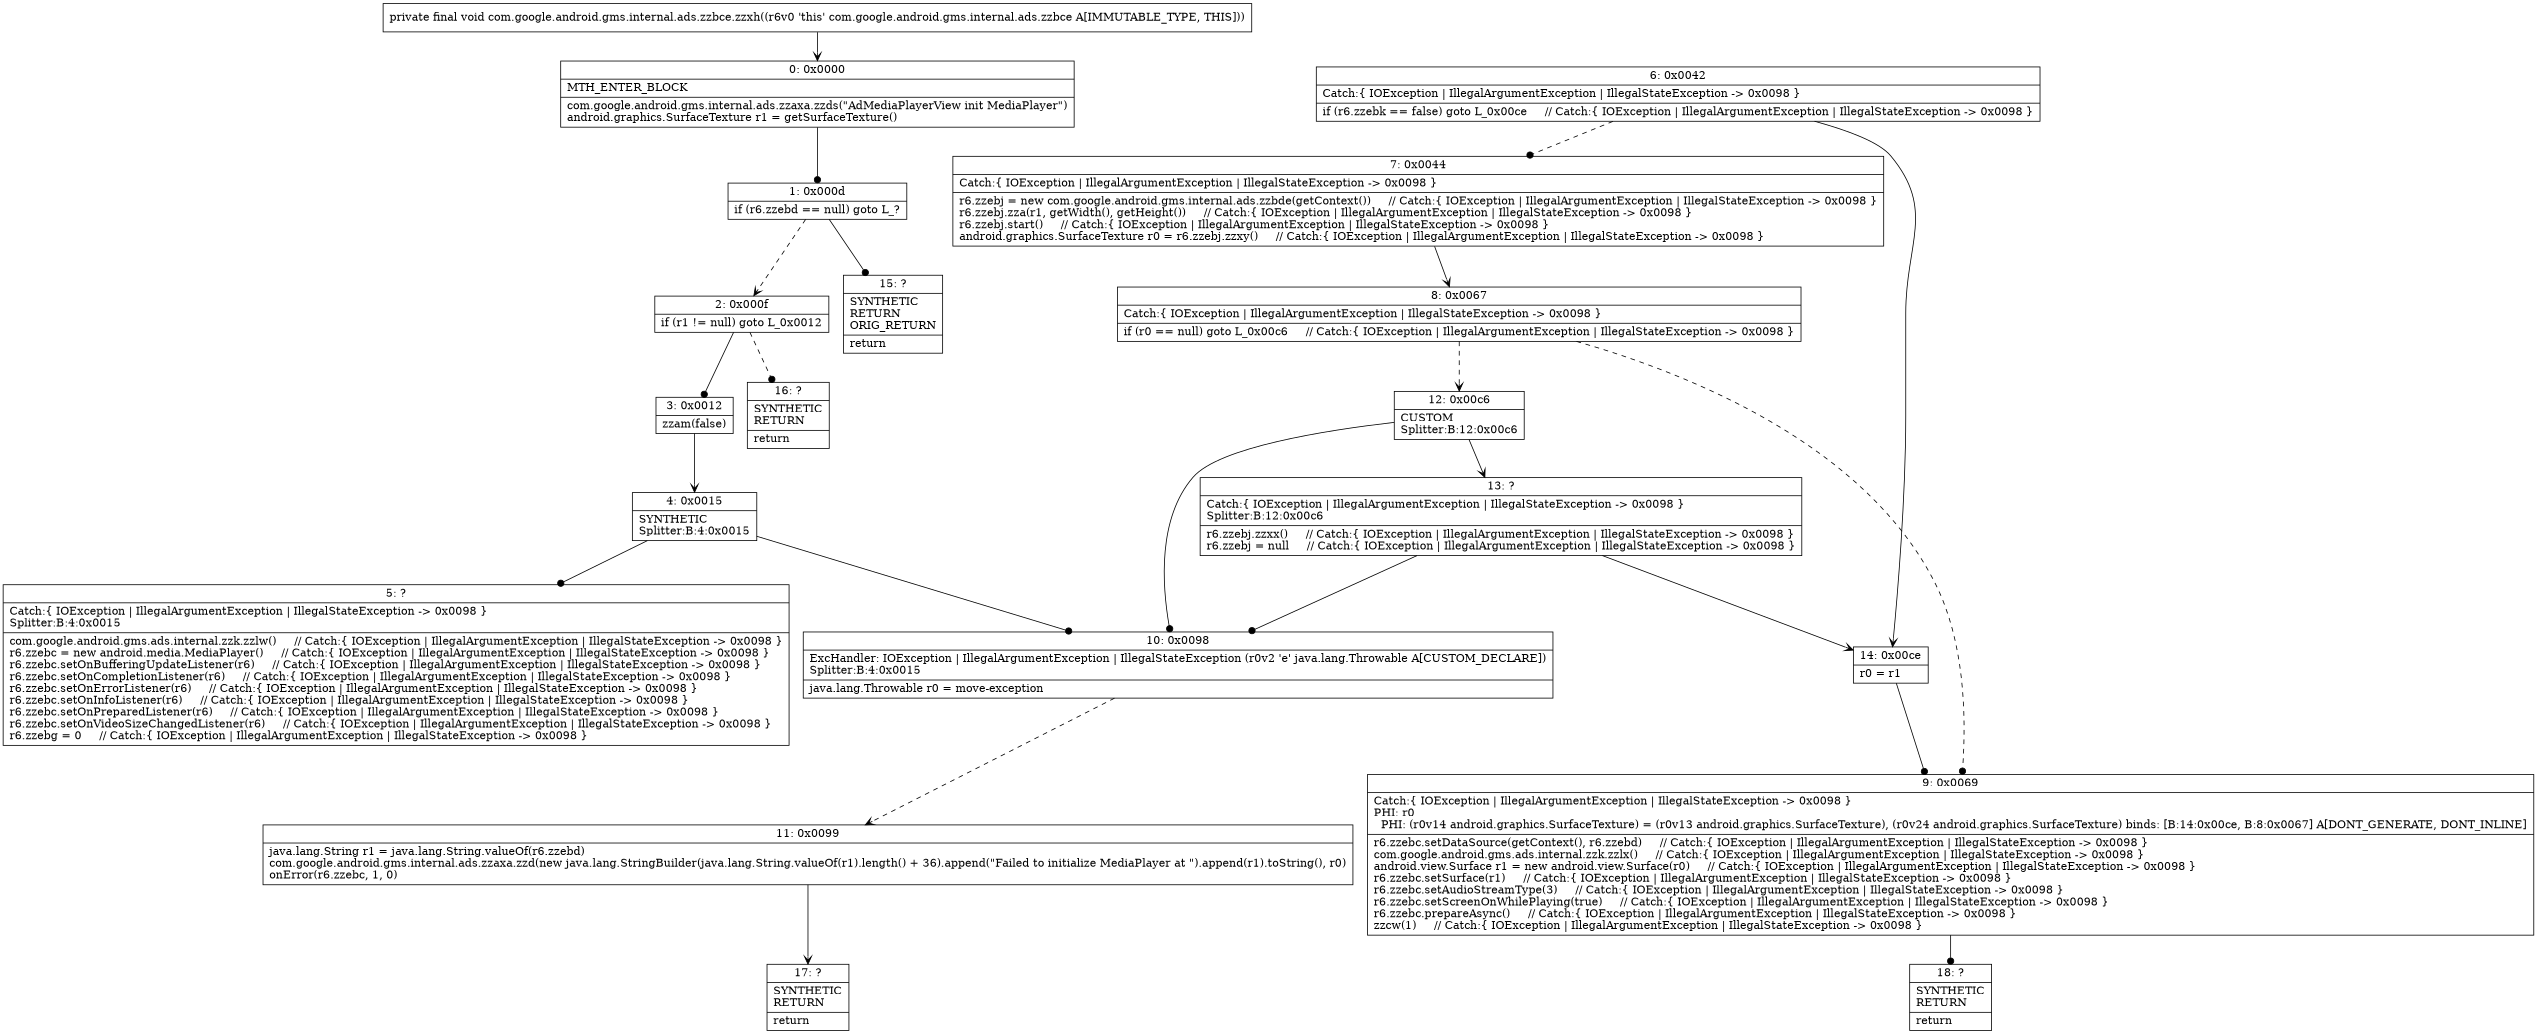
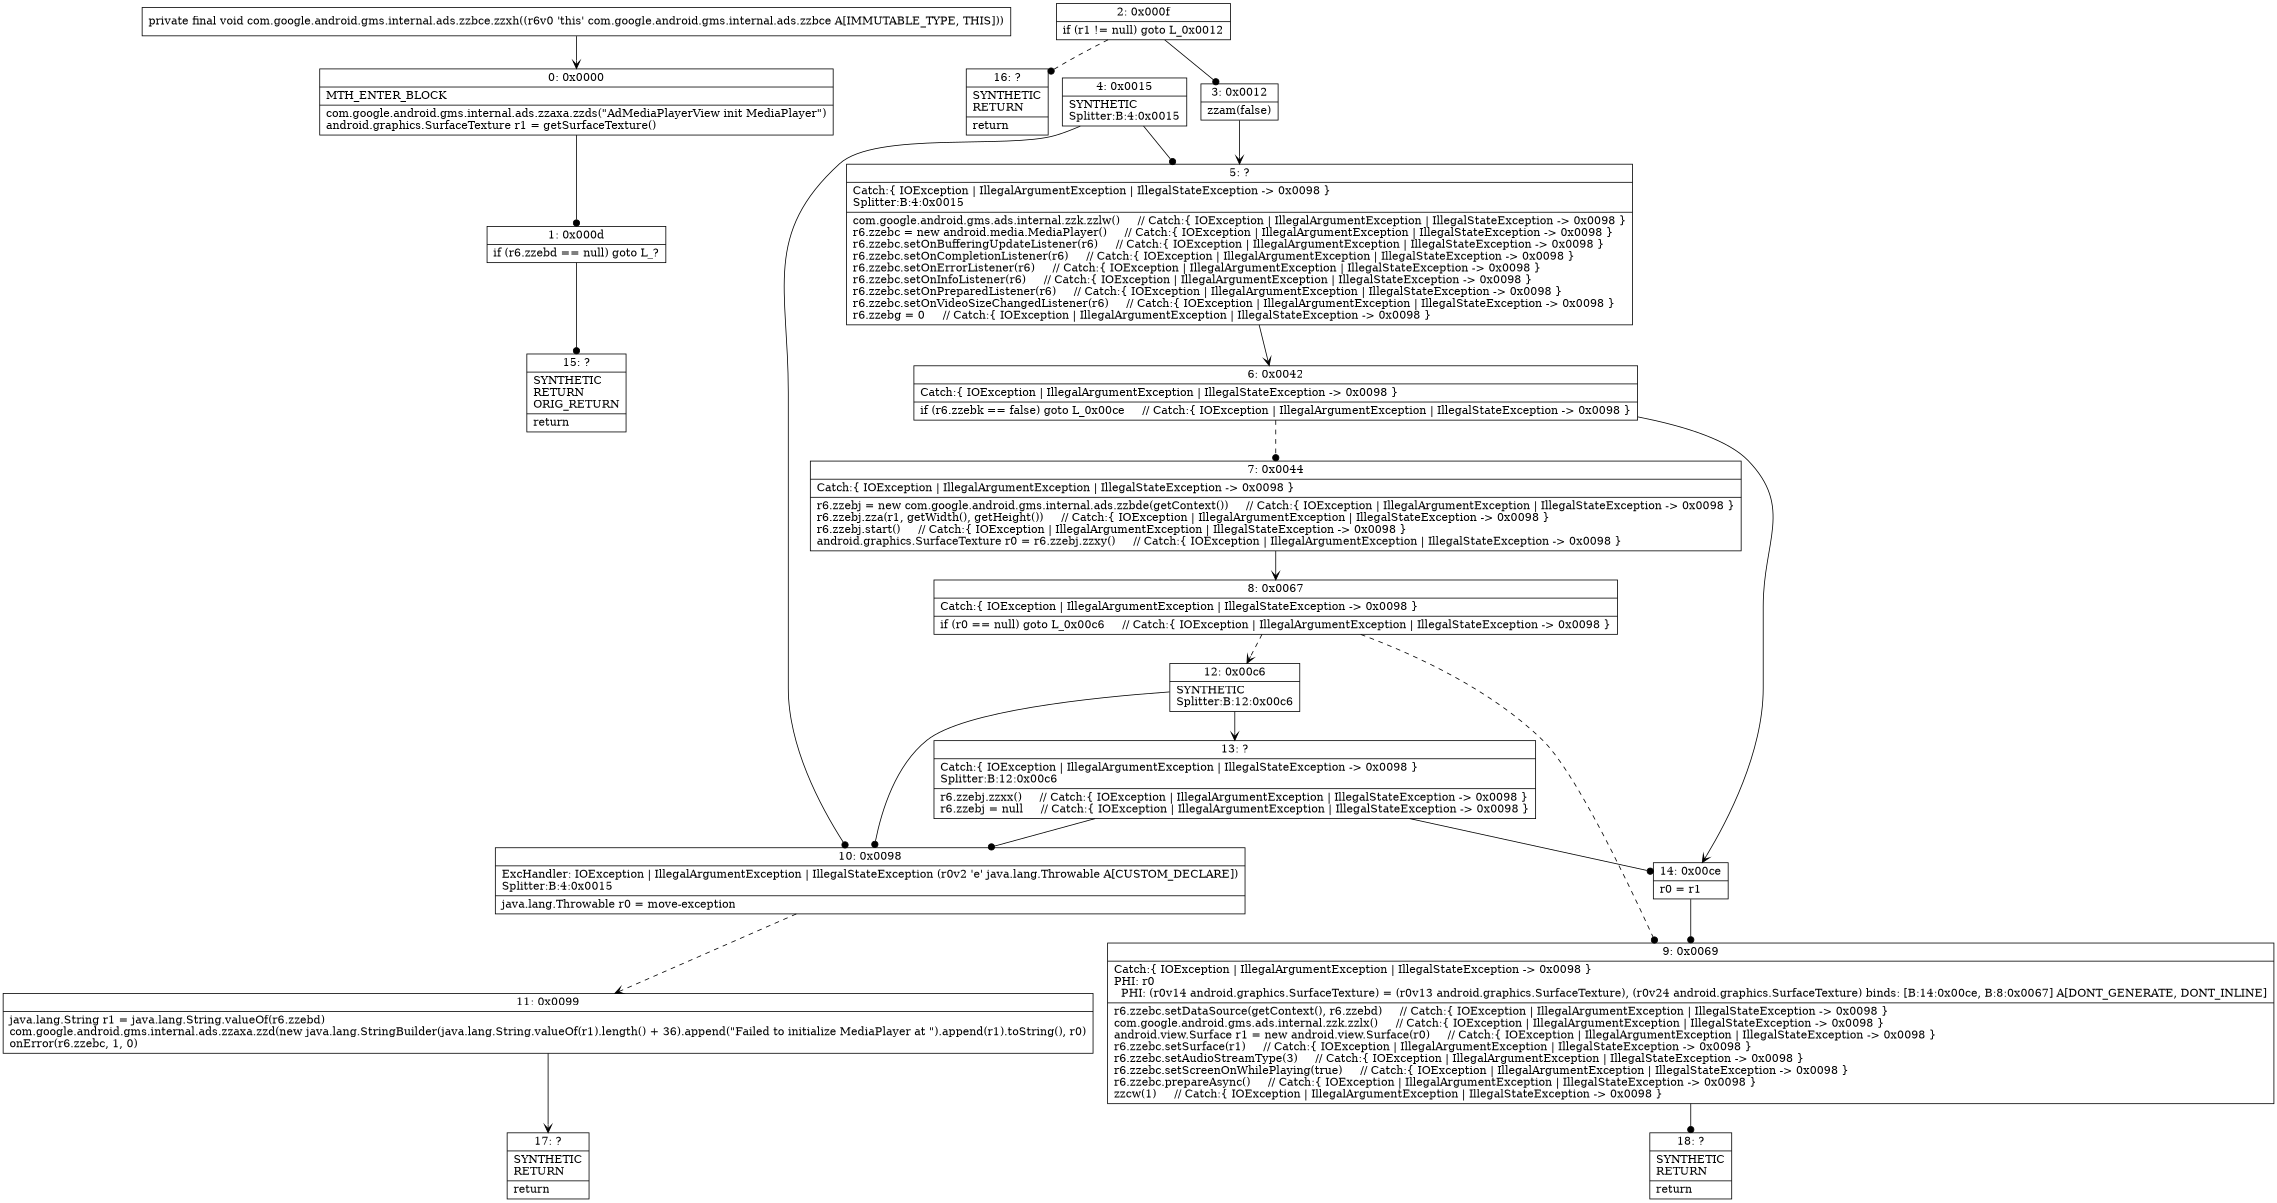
edge "1: 0x000d" -> "2: 0x000f": removed
edge "5: ?" -> "6: 0x0042": added
node "12: 0x00c6": text "CUSTOM" -> "SYNTHETIC"
edge "3: 0x0012" -> "4: 0x0015": now "3: 0x0012" -> "5: ?"
edge "13: ?" -> "14: 0x00ce": arrowhead vee -> dot
